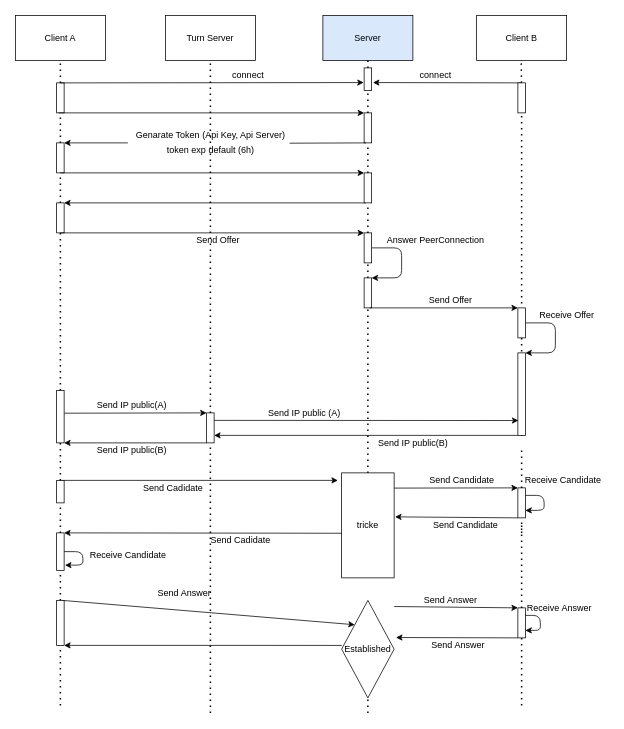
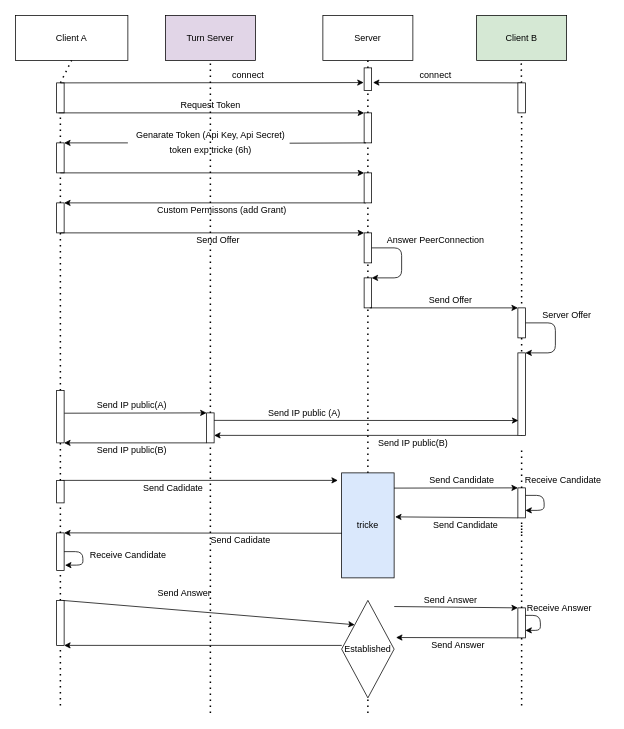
node "Client A": size 90x45 -> 113x45
node "Turn Server": fillcolor #ffffff -> #e1d5e7
node "Server": fillcolor #dae8fc -> #ffffff
node "Client B": fillcolor #ffffff -> #d5e8d4
node "Request Token": added
node "Genarate Token (Api Key, Api Server)": label "Genarate Token (Api Key, Api Server)" -> "Genarate Token (Api Key, Api Secret)"
node "token exp default (6h)": label "token exp default (6h)" -> "token exp tricke (6h)"
node "Custom Permissons (add Grant)": added
node "Receive Offer": label "Receive Offer" -> "Server Offer"
node "tricke": fillcolor #ffffff -> #dae8fc
